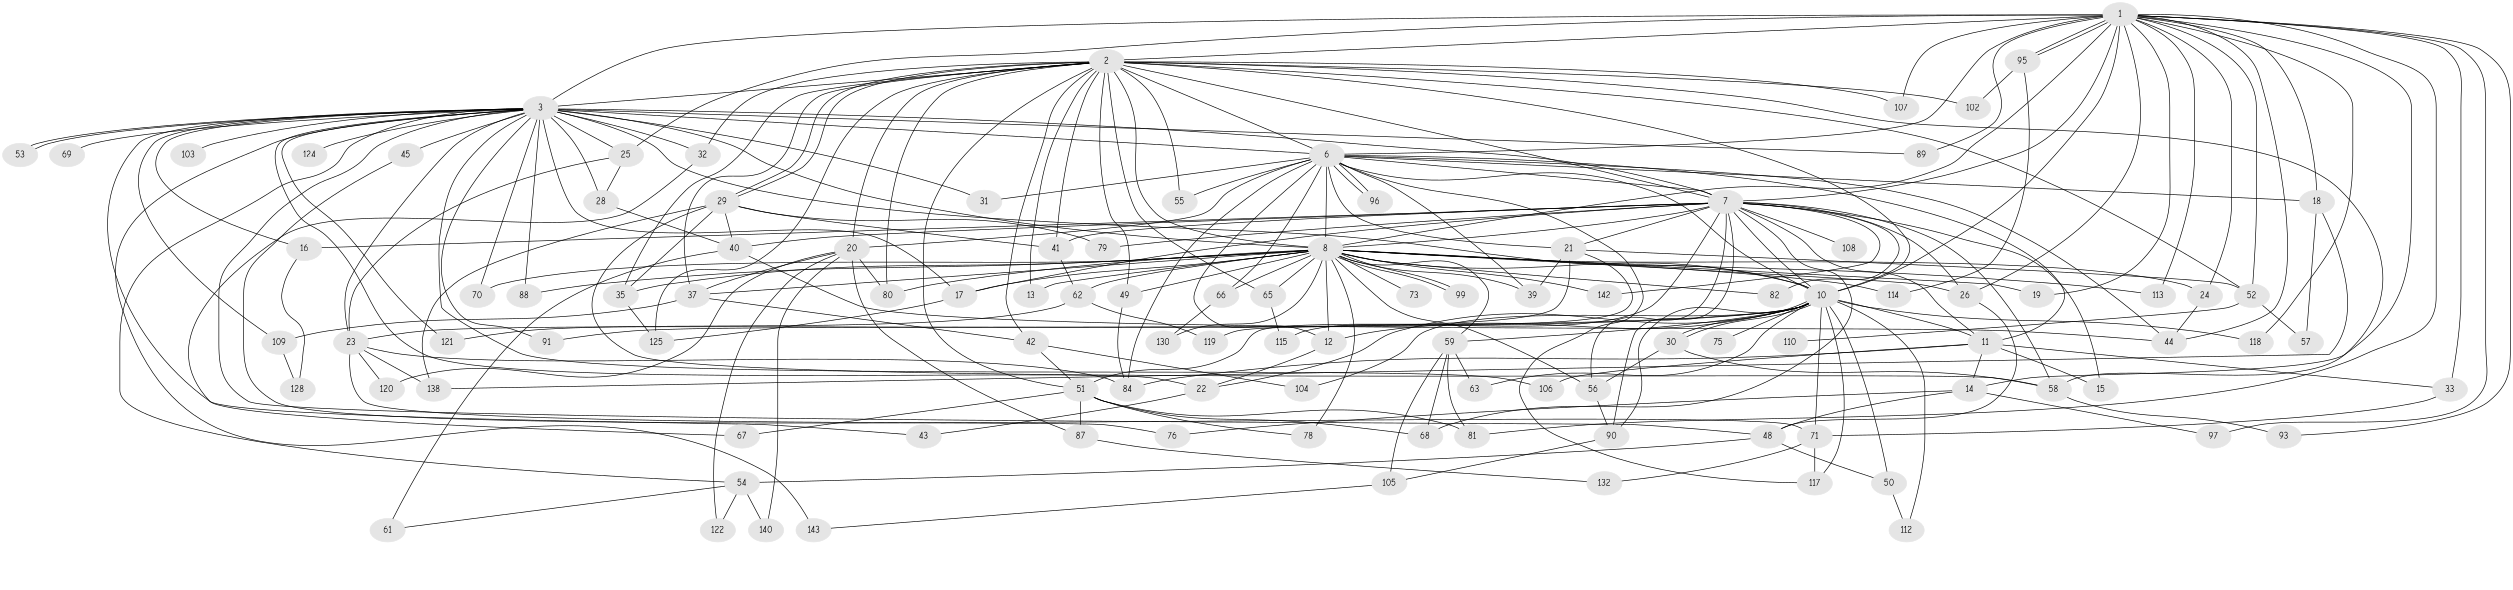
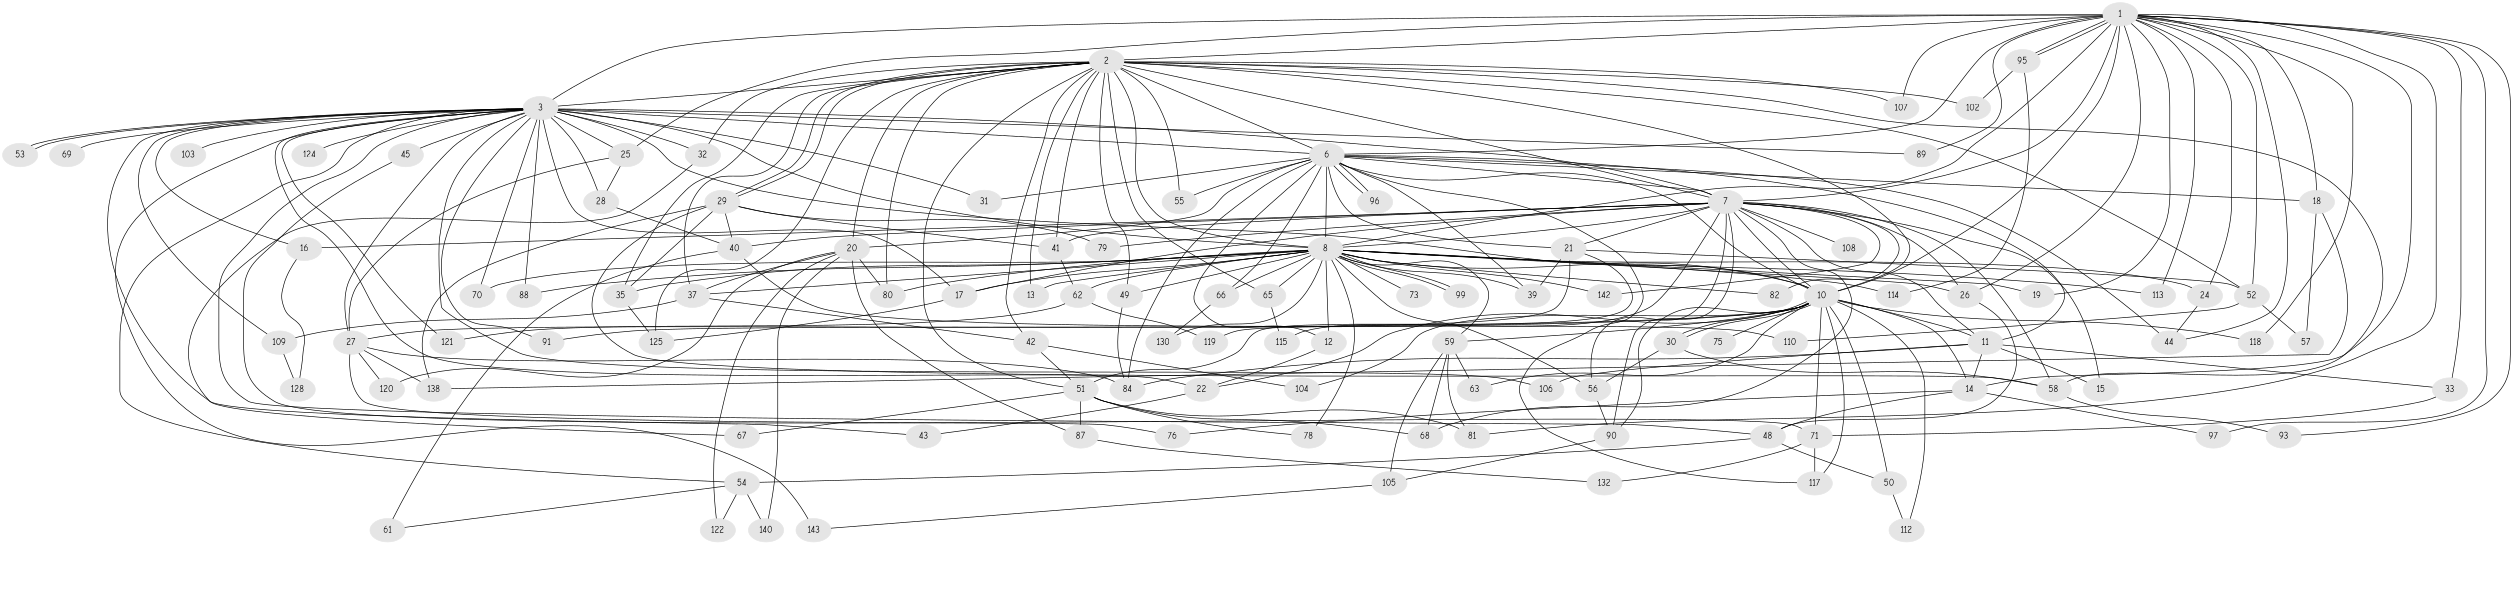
edge "10" -- "12": now "10" -- "14"
edge "40" -- "44": now "40" -- "110"
node "23": label "23" -> "27"
